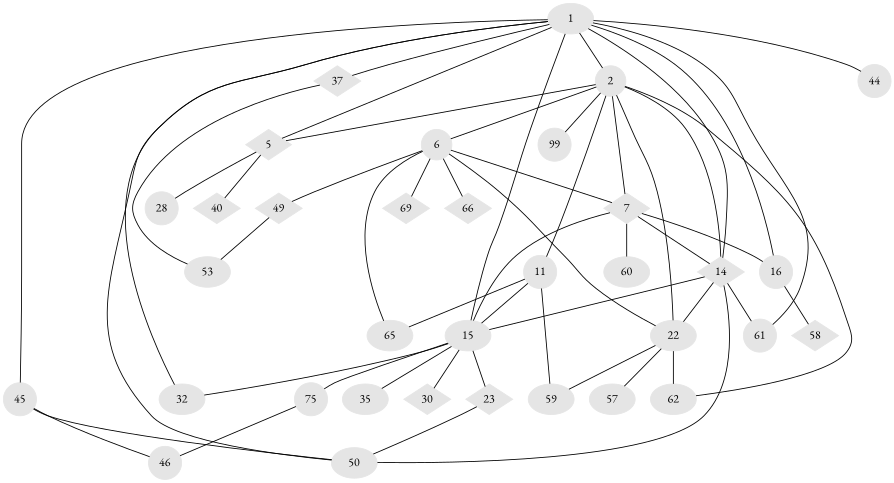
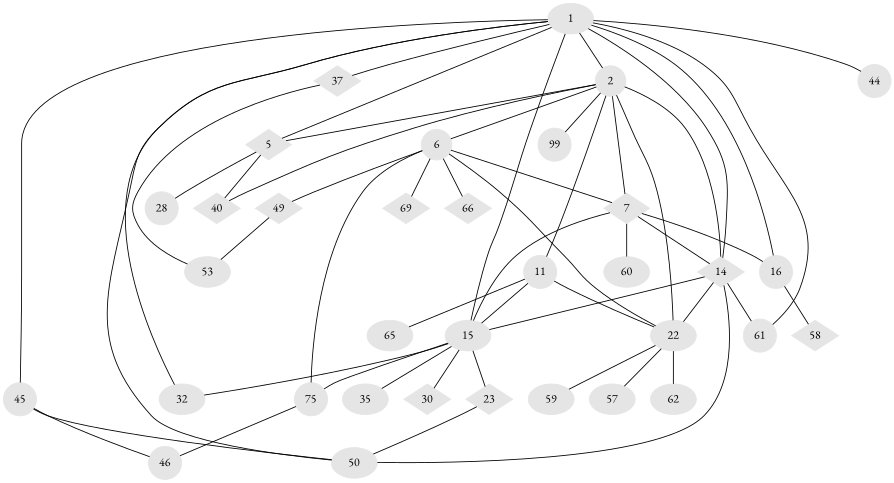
edge "6" -- "65": now "6" -- "75"
edge "2" -- "62": now "2" -- "40"
edge "11" -- "59": now "11" -- "22"
